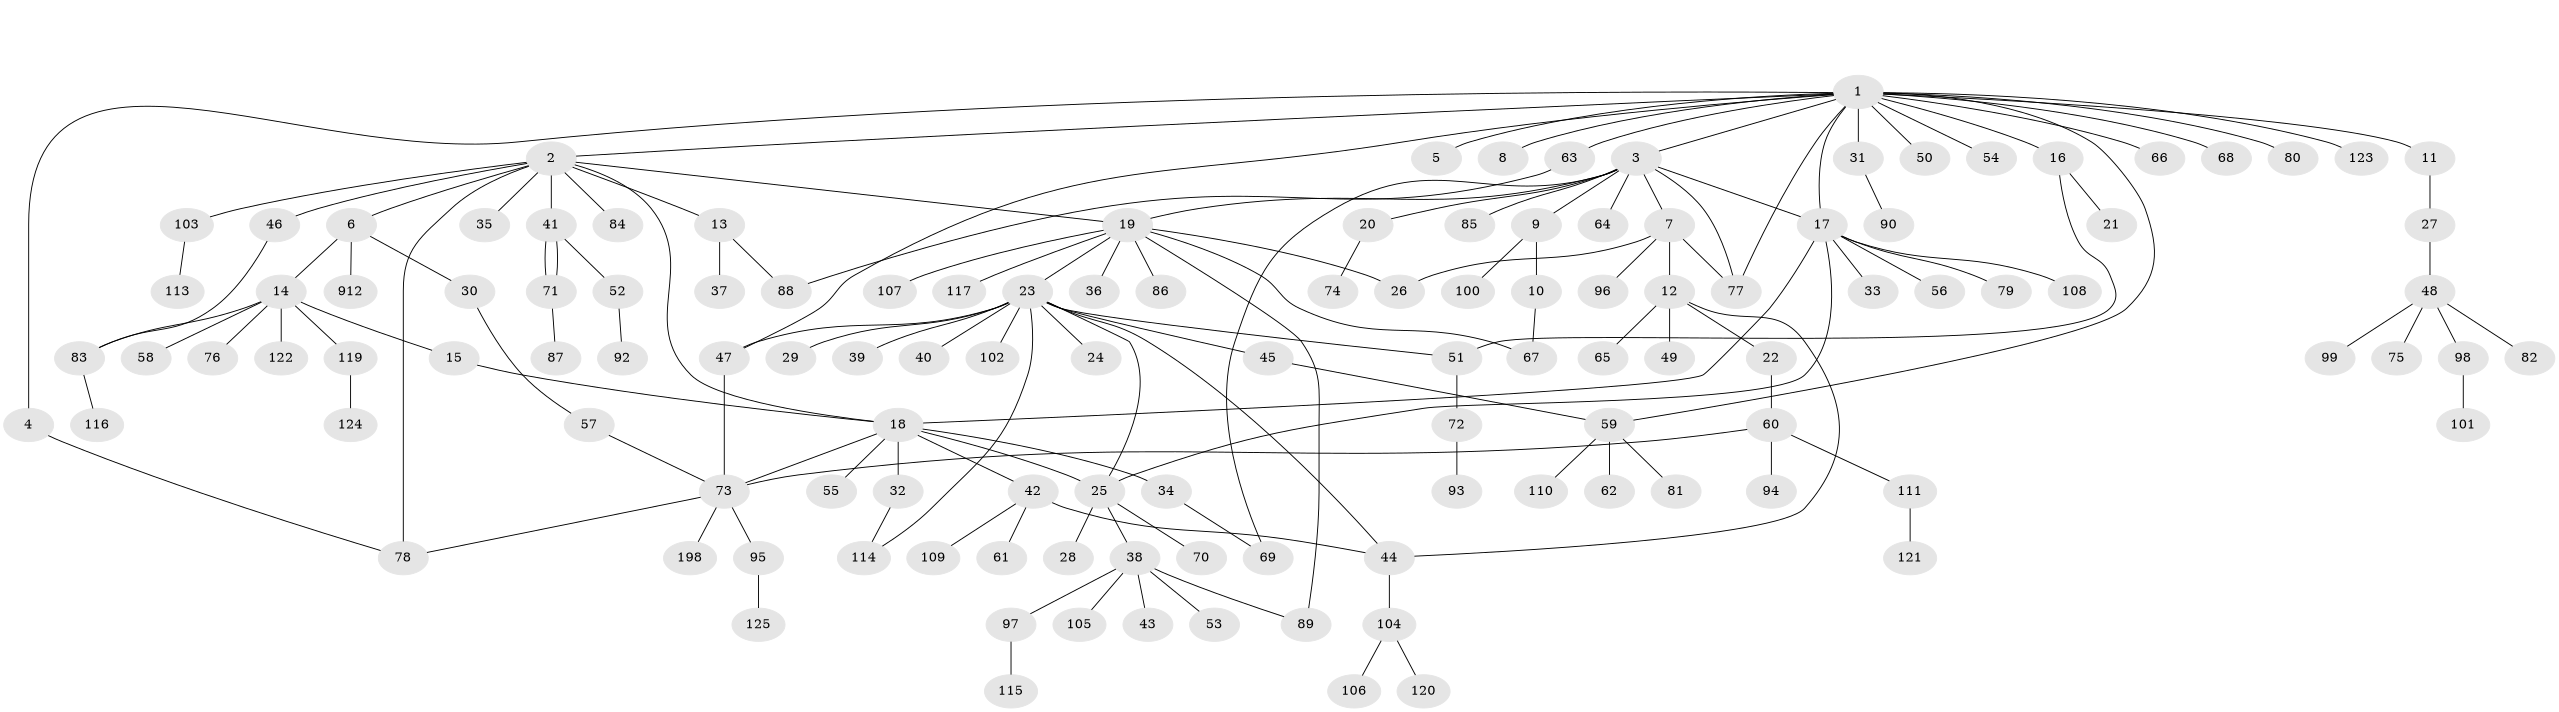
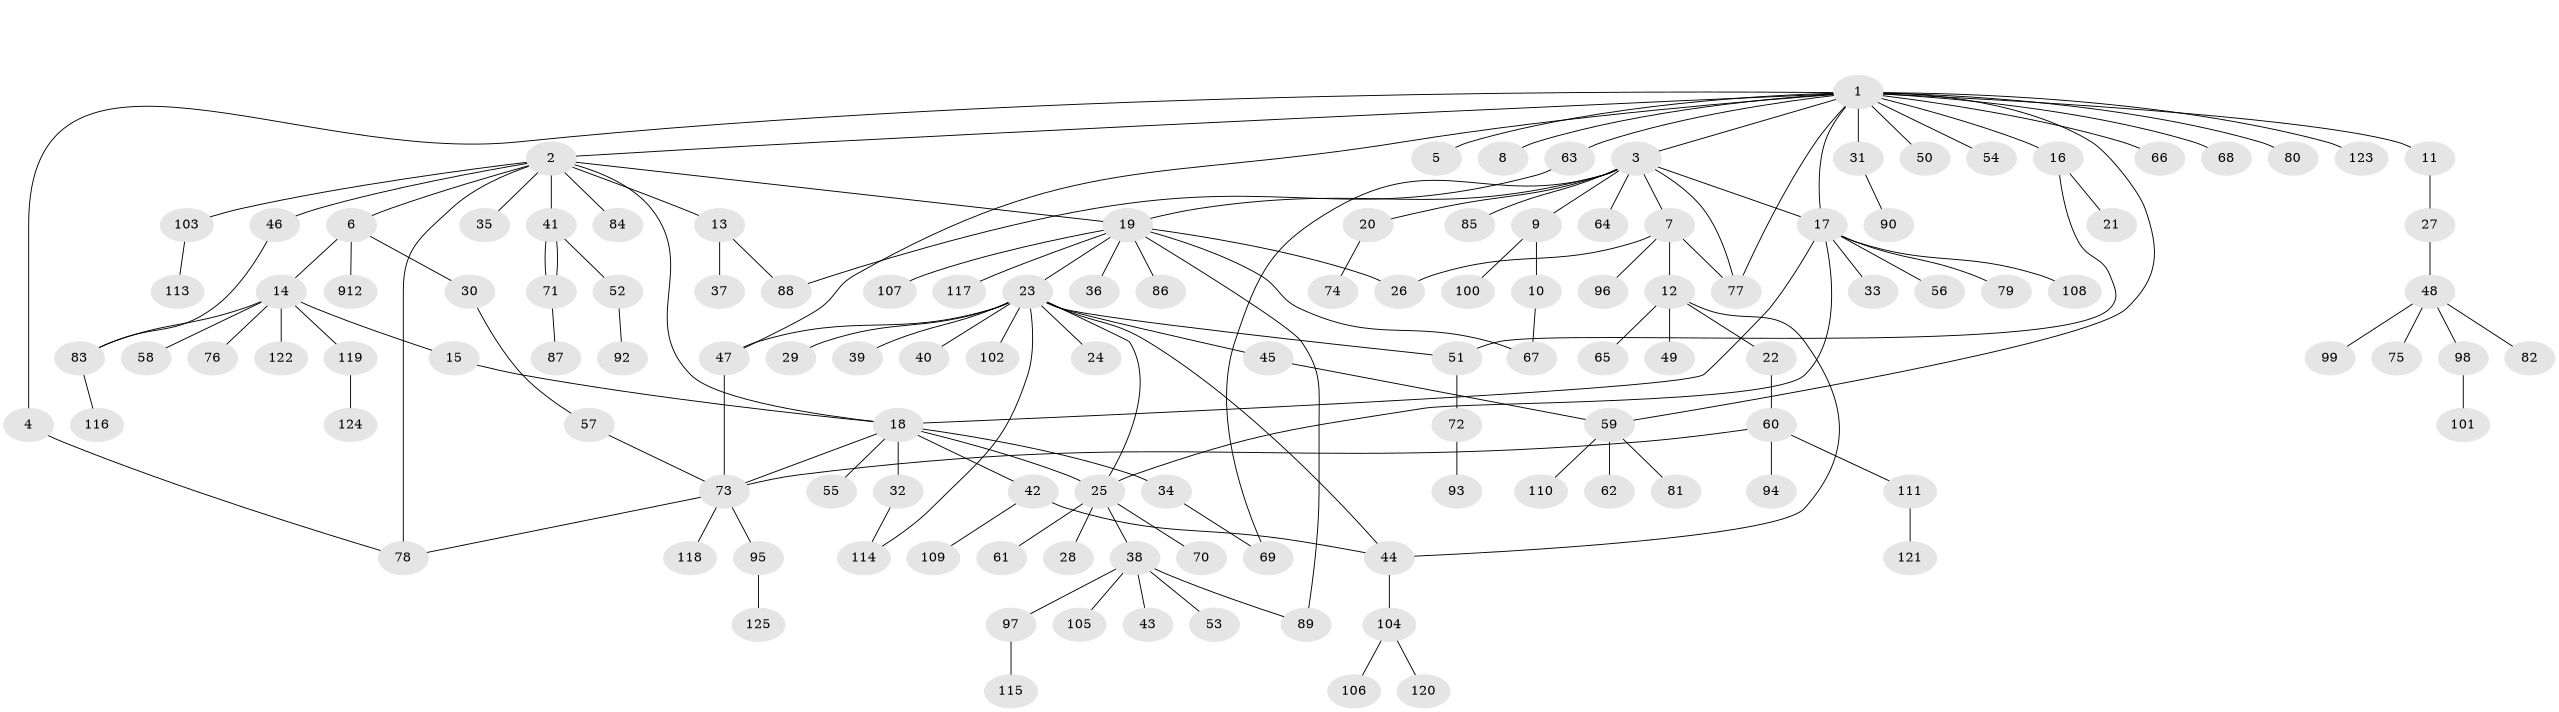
edge "42" -- "61": now "25" -- "61"
node "198": label "198" -> "118"
